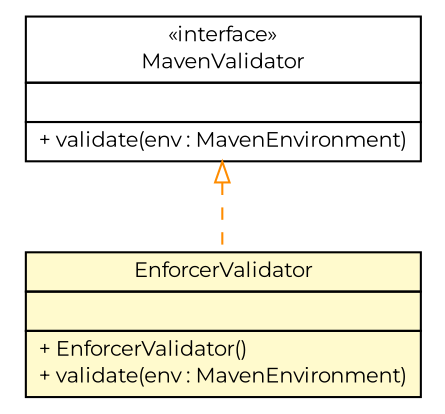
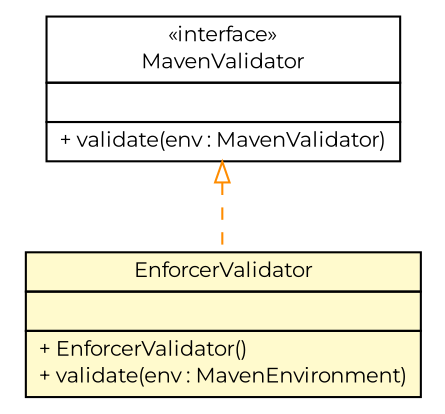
node "MavenValidator": text "+ validate(env : MavenEnvironment)" -> "+ validate(env : MavenValidator)"
